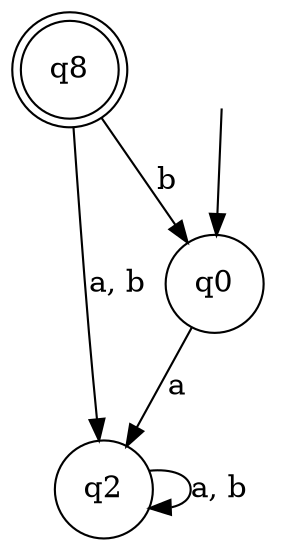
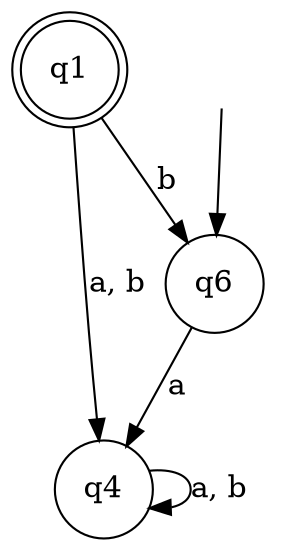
node "q8": label "q8" -> "q1"
node "q0": label "q0" -> "q6"
node "q2": label "q2" -> "q4"
